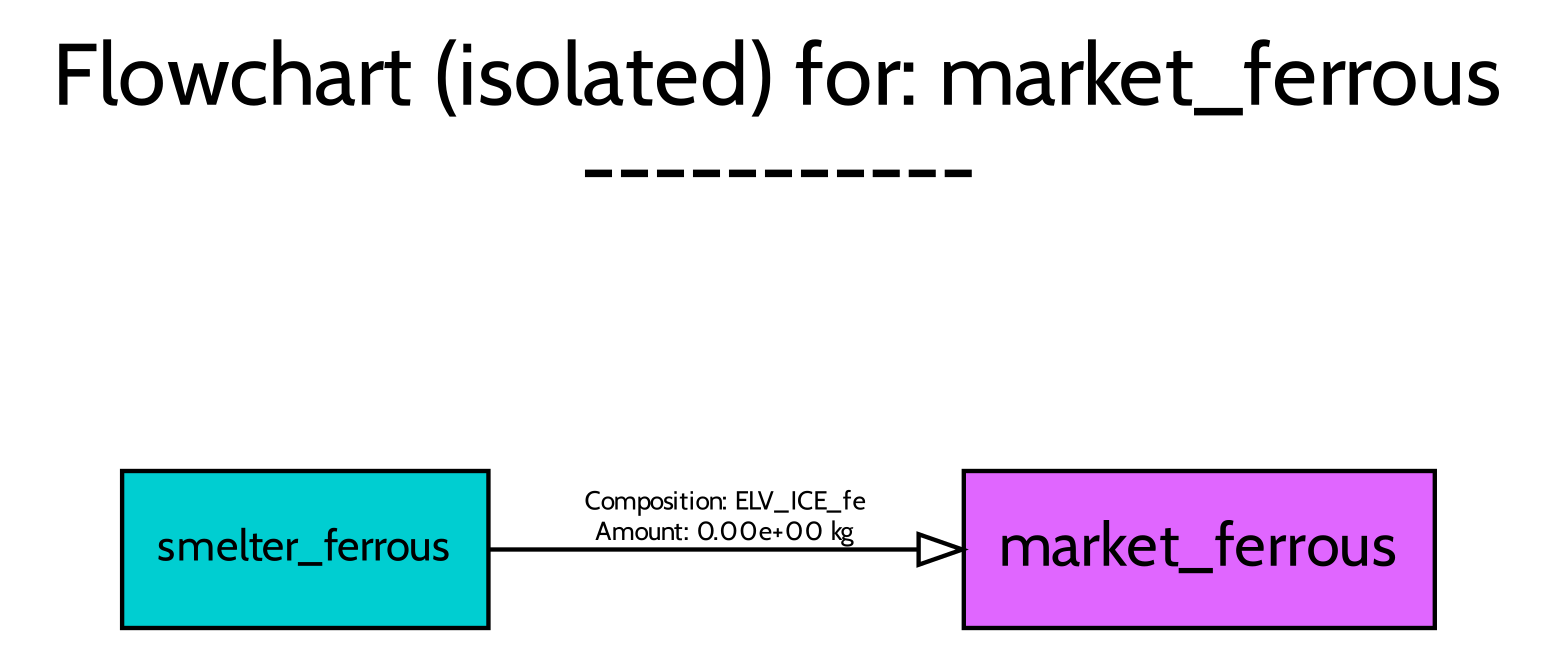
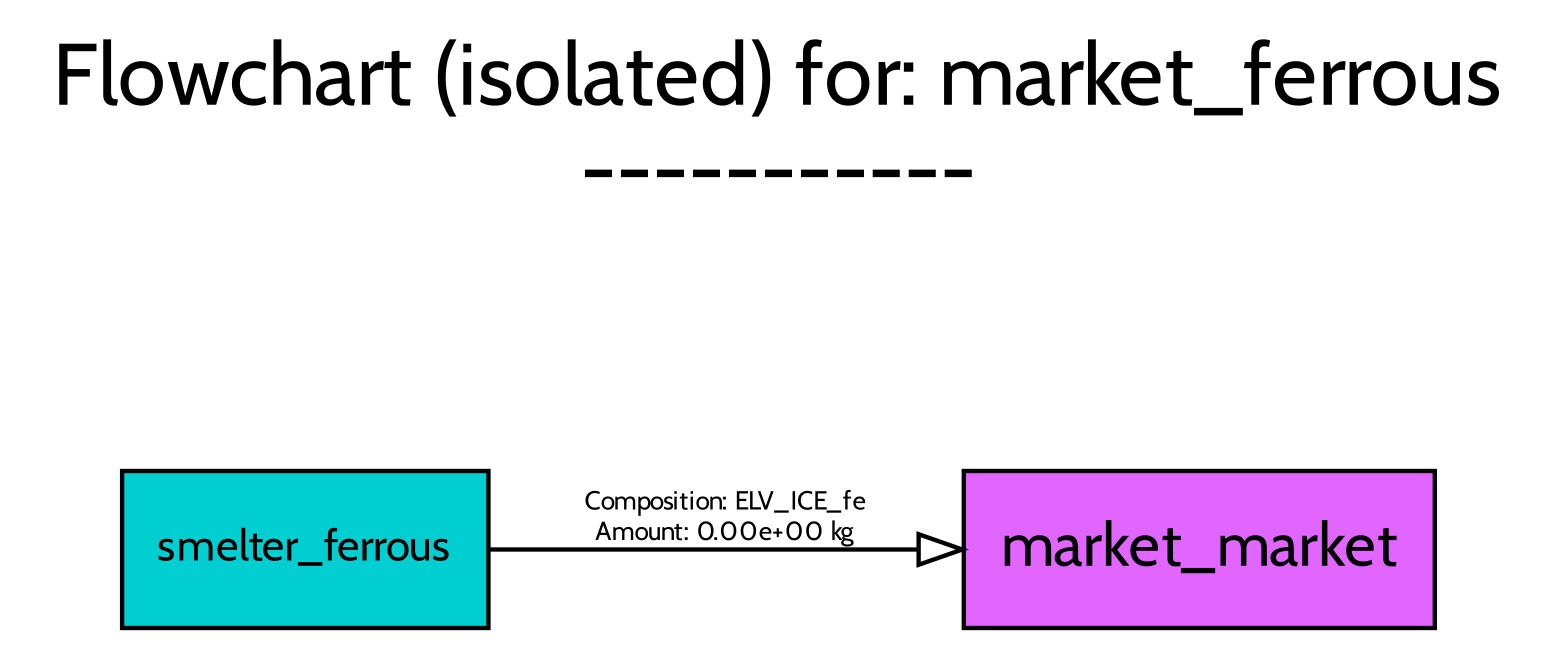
node "market_ferrous": label "market_ferrous" -> "market_market"
